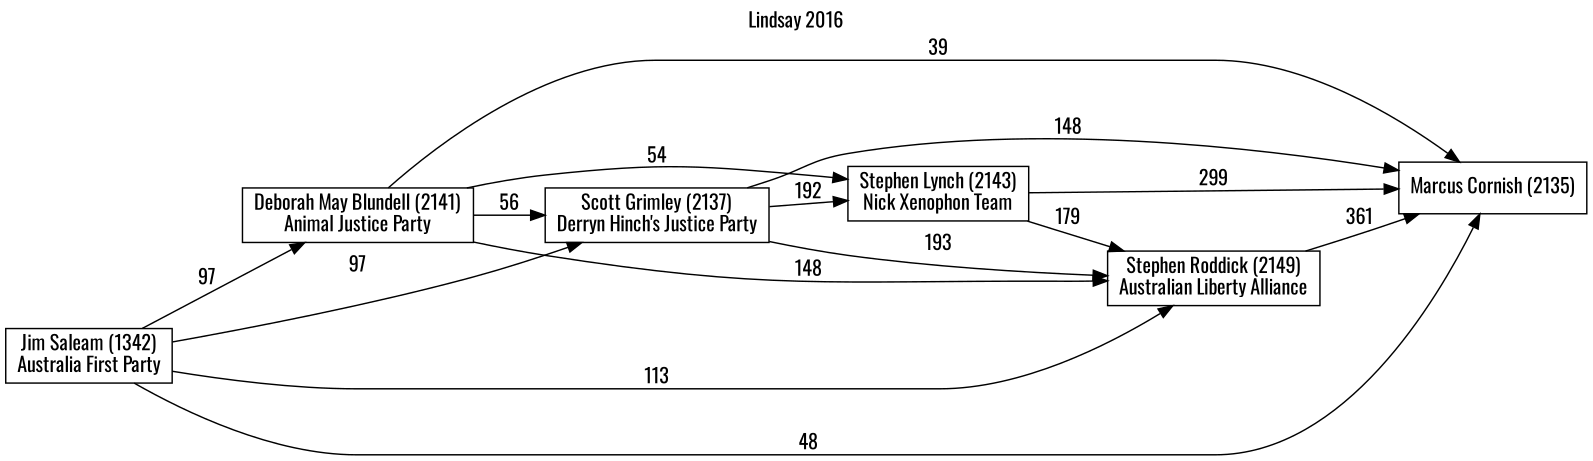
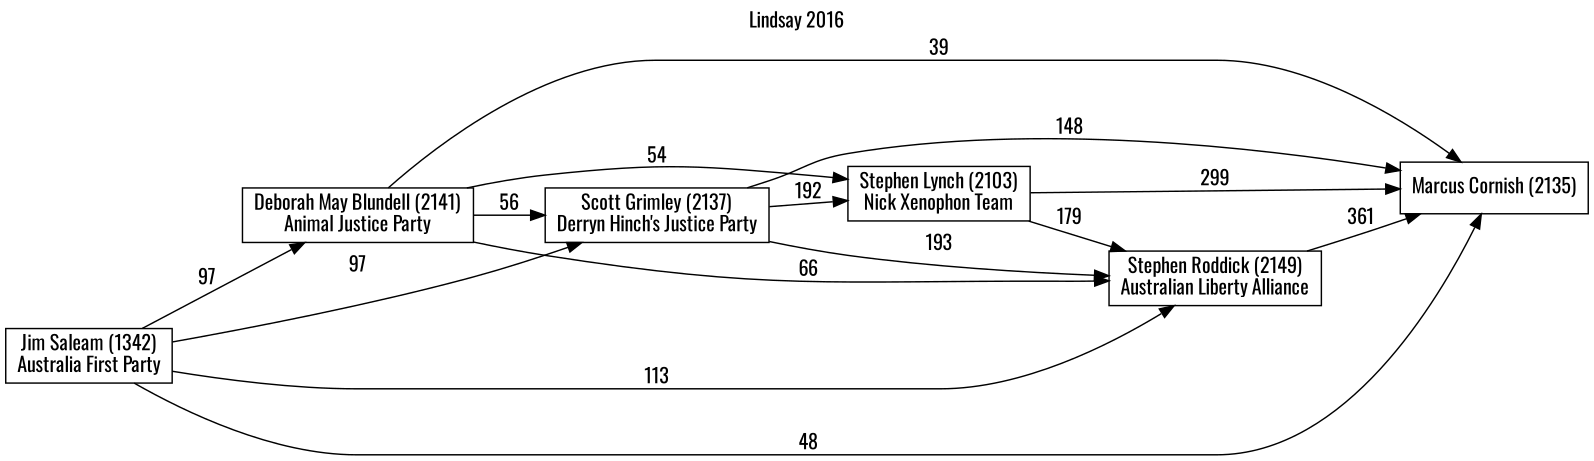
node "Stephen Lynch (2143) Nick Xenophon Team": label "Stephen Lynch (2143) Nick Xenophon Team" -> "Stephen Lynch (2103) Nick Xenophon Team"
edge "Deborah May Blundell (2141) Animal Justice Party" -> "Stephen Roddick (2149) Australian Liberty Alliance": label "148" -> "66"
